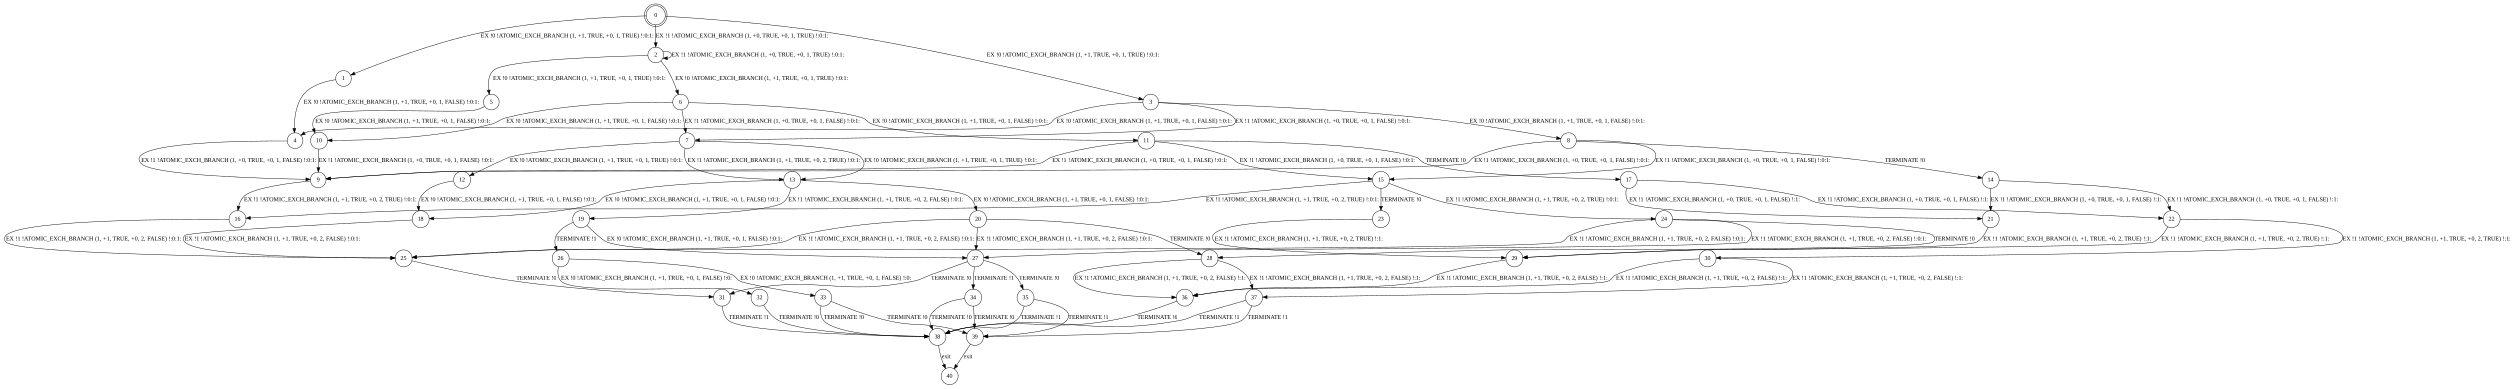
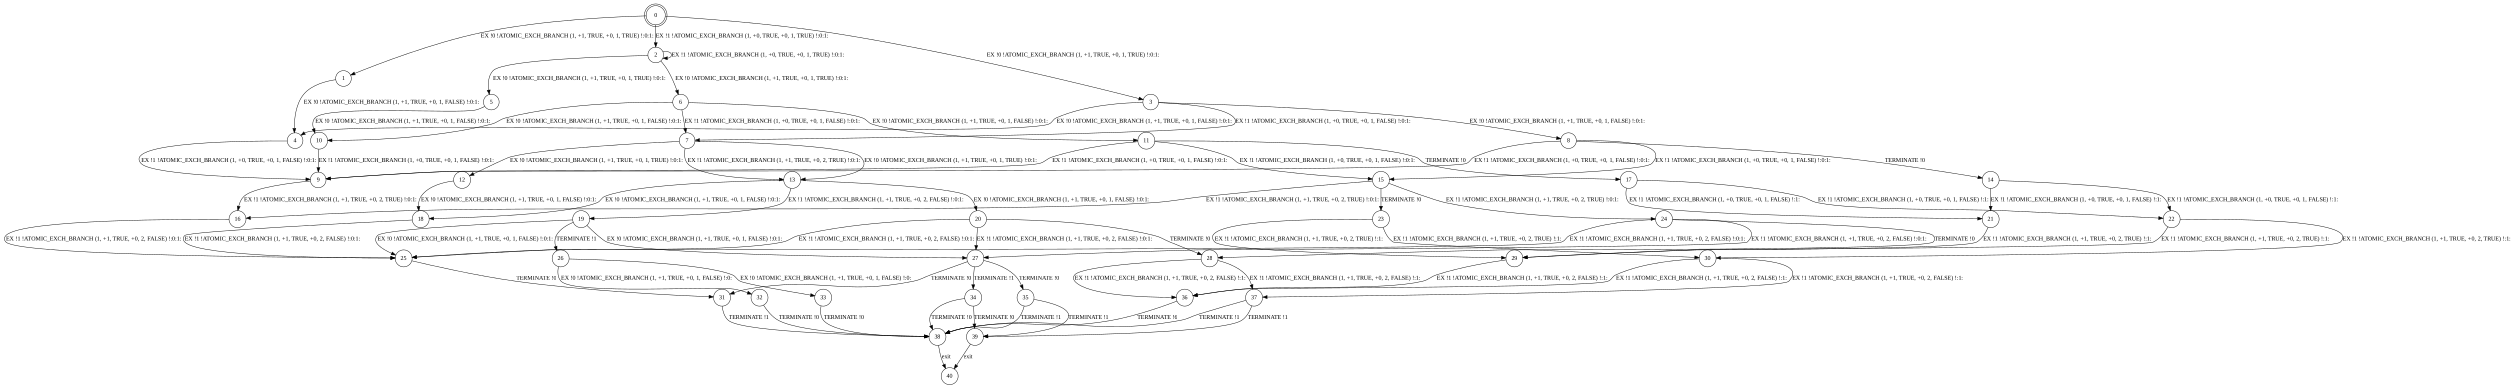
edge "19" -> "25": added, label "EX !0 !ATOMIC_EXCH_BRANCH (1, +1, TRUE, +0, 1, FALSE) !:0:1:"
edge "23" -> "30": added, label "EX !1 !ATOMIC_EXCH_BRANCH (1, +1, TRUE, +0, 2, TRUE) !:1:"
edge "33" -> "39": removed, label "TERMINATE !0"
